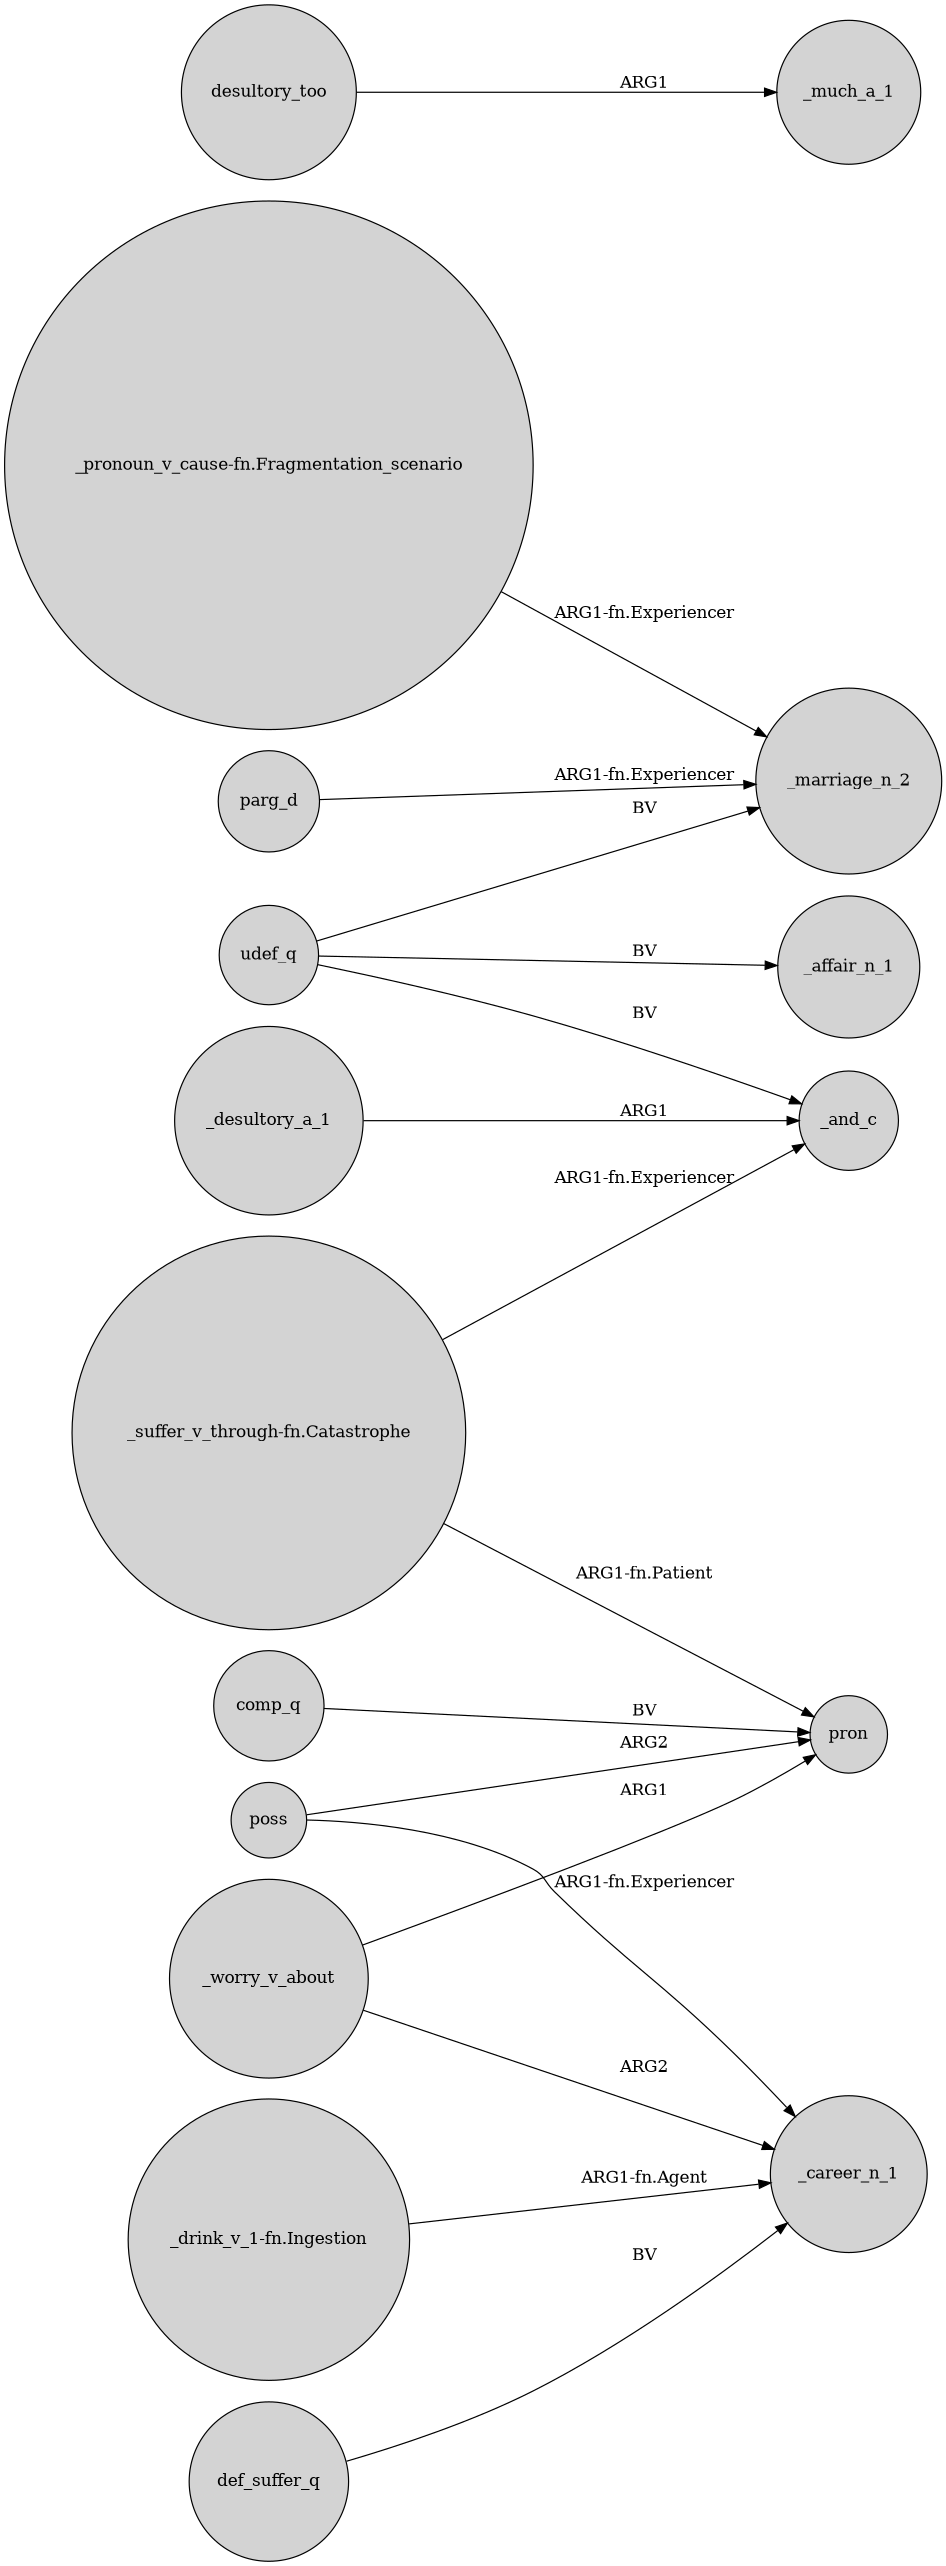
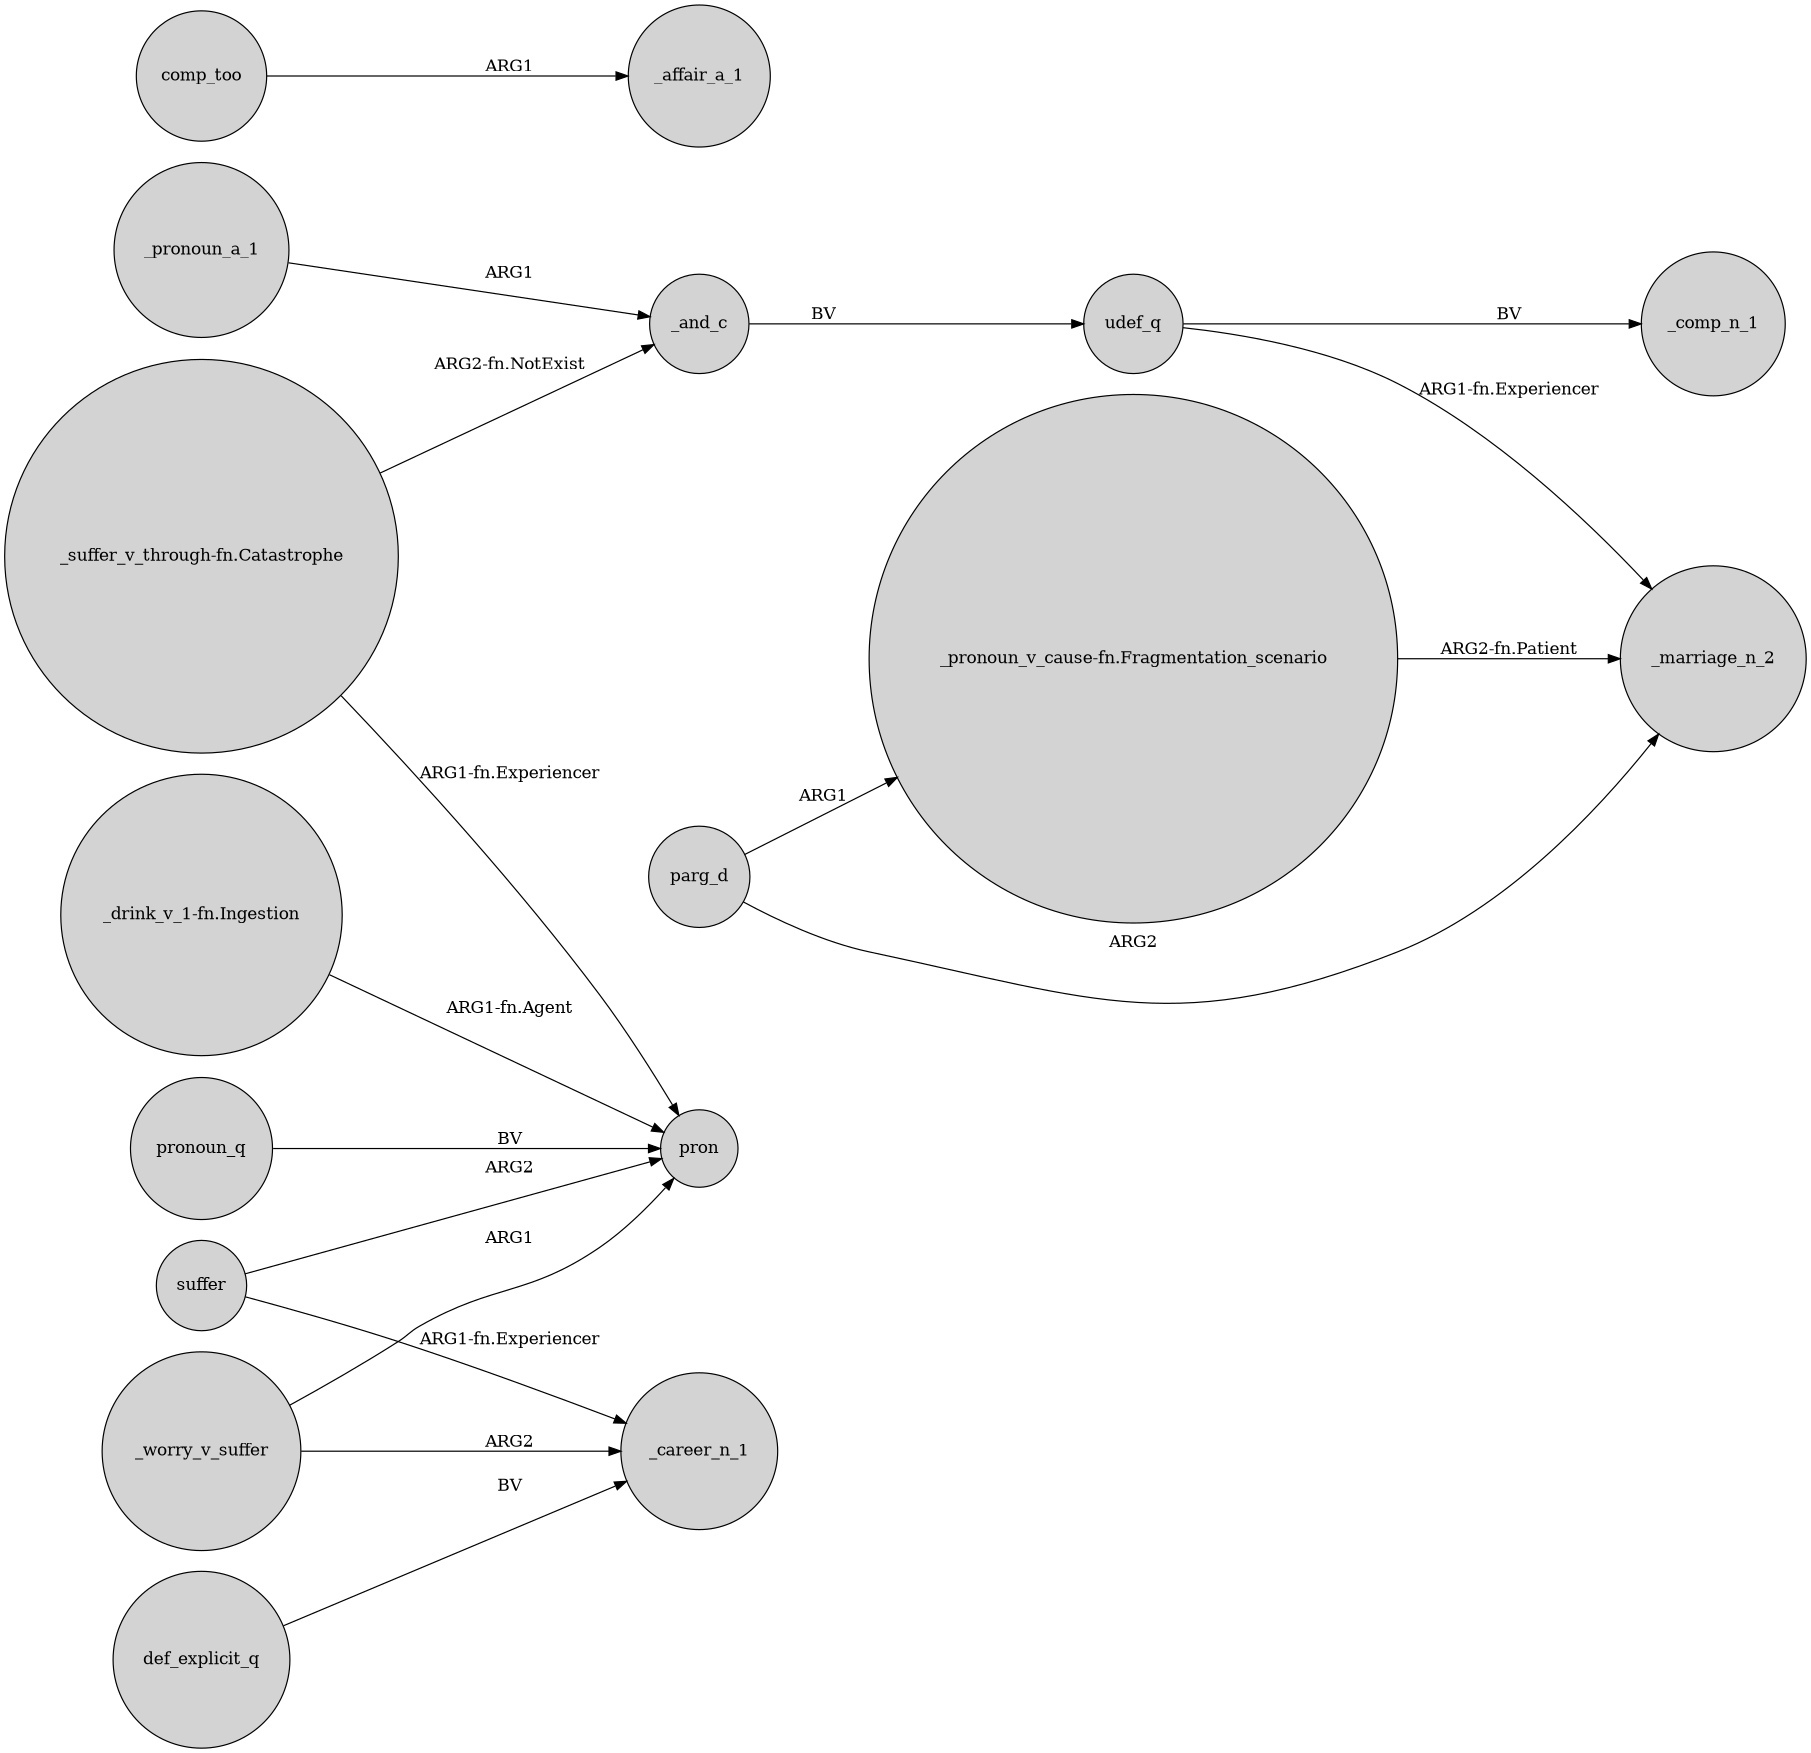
node "desultory_too": label "desultory_too" -> "comp_too"
node "_much_a_1": label "_much_a_1" -> "_affair_a_1"
edge "_pronoun_v_cause-fn.Fragmentation_scenario" -> "_marriage_n_2": label "ARG1-fn.Experiencer" -> "ARG2-fn.Patient"
edge "parg_d" -> "_marriage_n_2": label "ARG1-fn.Experiencer" -> "ARG2"
edge "udef_q" -> "_marriage_n_2": label "BV" -> "ARG1-fn.Experiencer"
edge "parg_d" -> "_pronoun_v_cause-fn.Fragmentation_scenario": added, label "ARG1"
node "_affair_n_1": label "_affair_n_1" -> "_comp_n_1"
edge "udef_q" -> "_and_c": reversed
node "_desultory_a_1": label "_desultory_a_1" -> "_pronoun_a_1"
edge "_suffer_v_through-fn.Catastrophe" -> "_and_c": label "ARG1-fn.Experiencer" -> "ARG2-fn.NotExist"
edge "_suffer_v_through-fn.Catastrophe" -> "pron": label "ARG1-fn.Patient" -> "ARG1-fn.Experiencer"
node "comp_q": label "comp_q" -> "pronoun_q"
node "poss": label "poss" -> "suffer"
node "_worry_v_about": label "_worry_v_about" -> "_worry_v_suffer"
edge "_drink_v_1-fn.Ingestion" -> "_career_n_1": now "_drink_v_1-fn.Ingestion" -> "pron"
node "def_suffer_q": label "def_suffer_q" -> "def_explicit_q"
